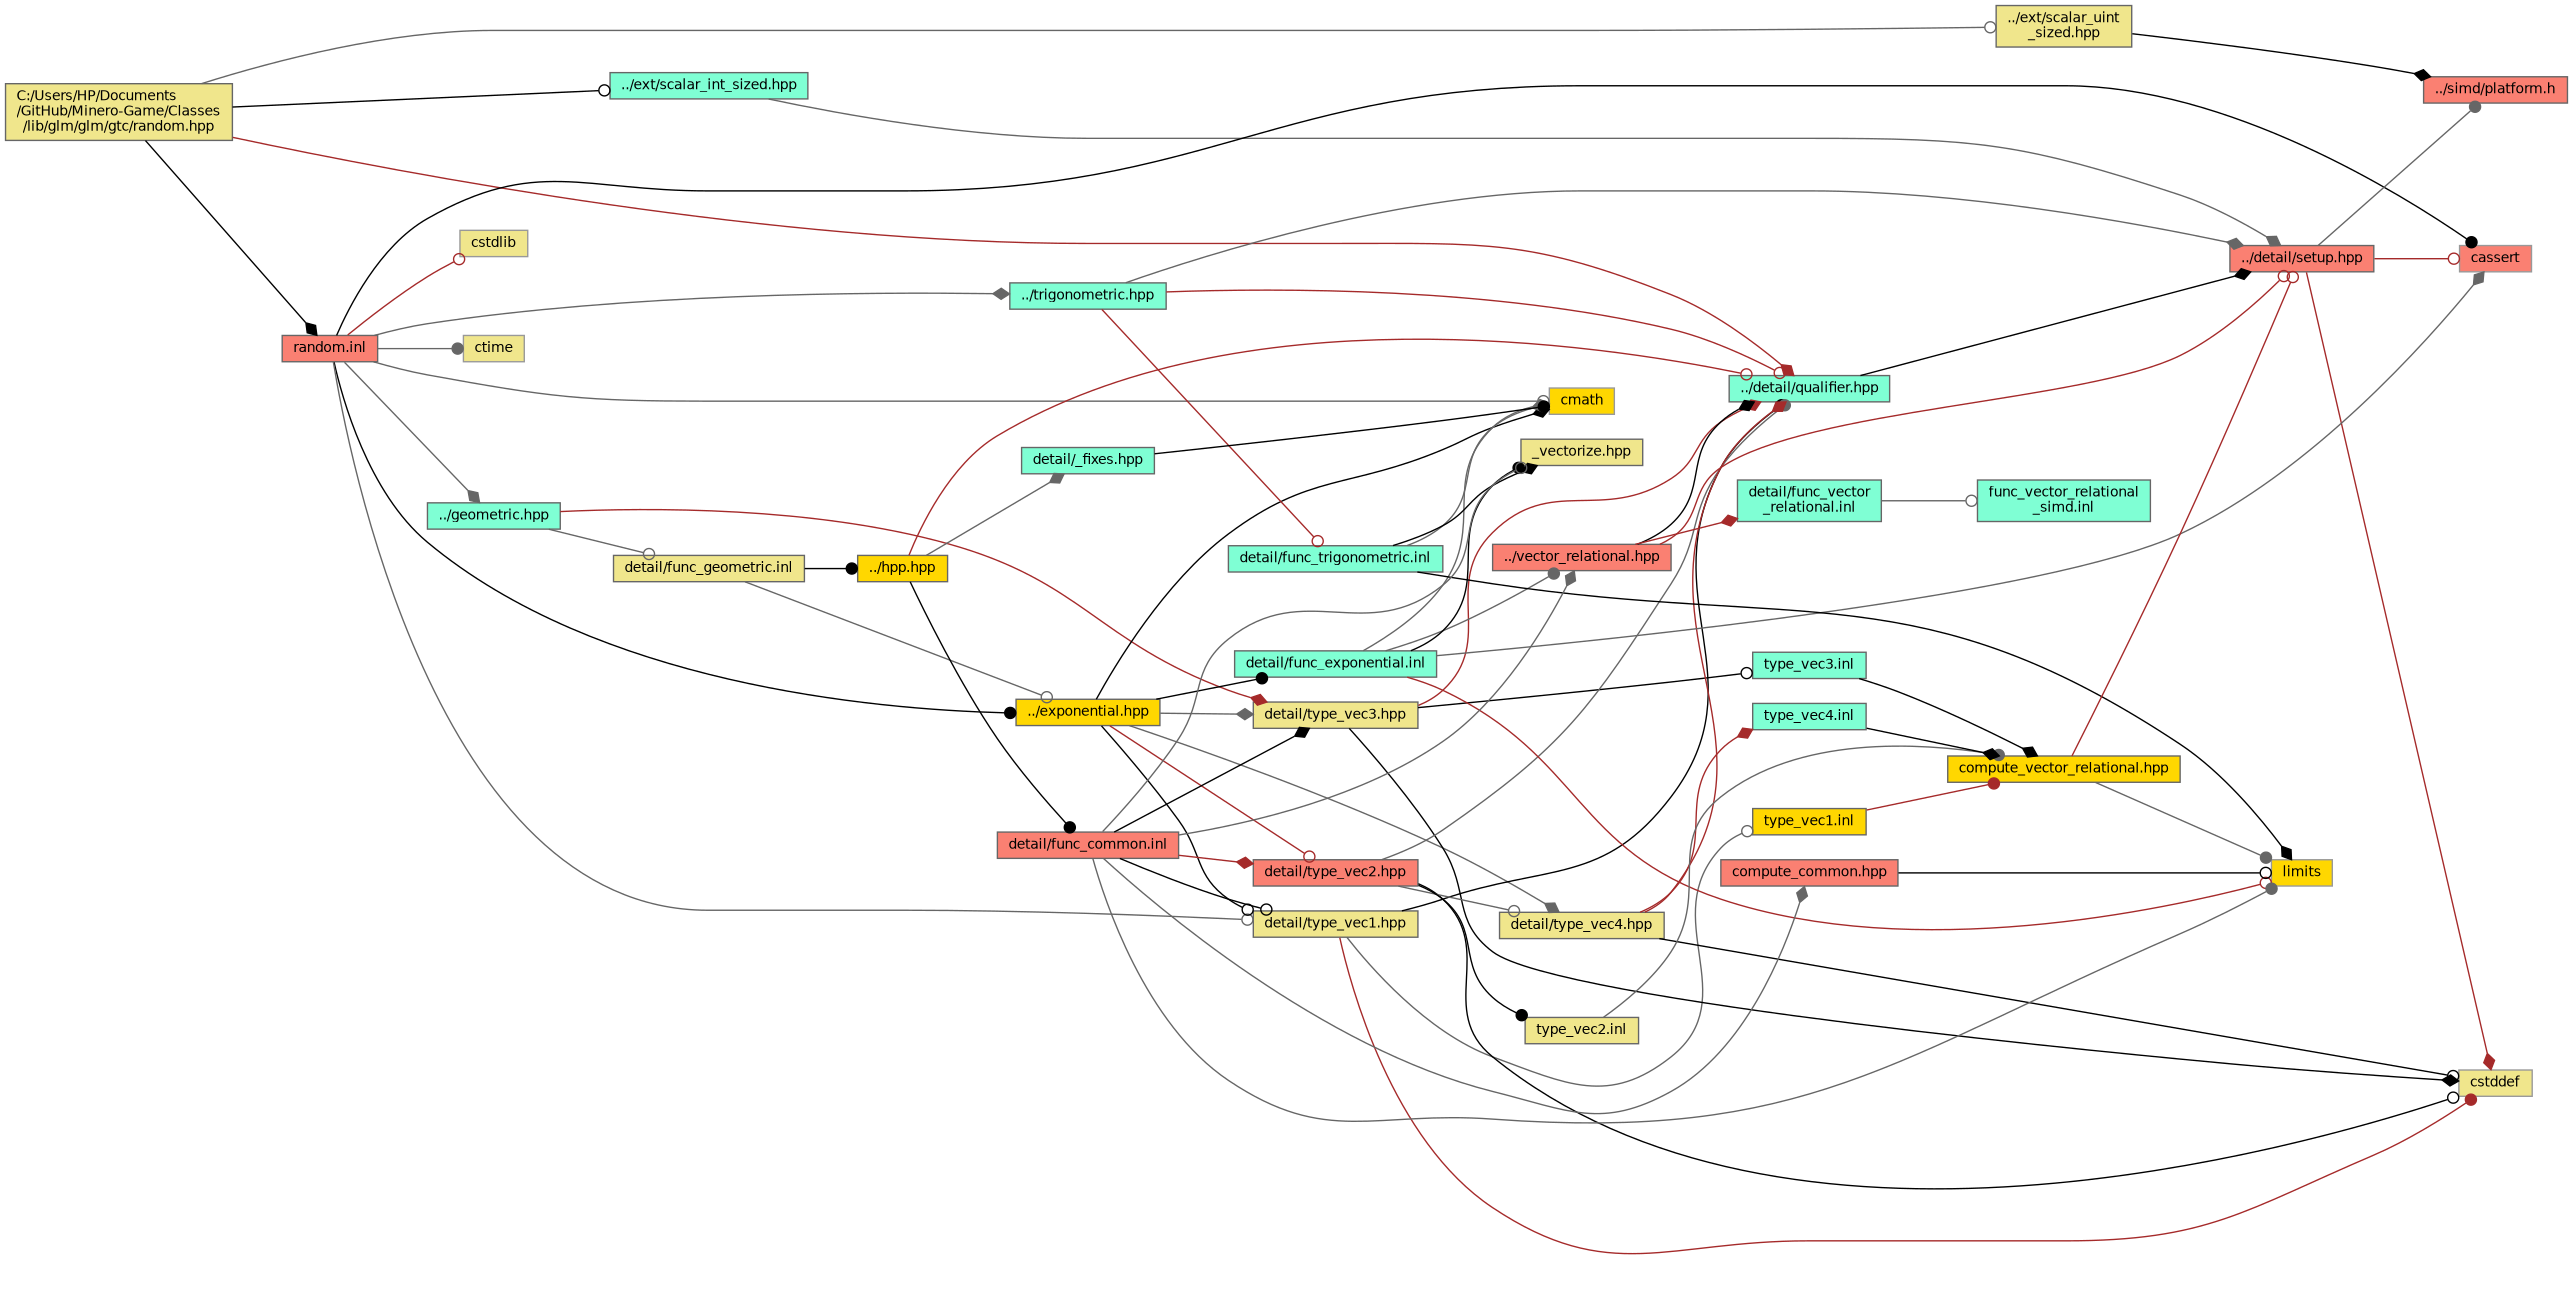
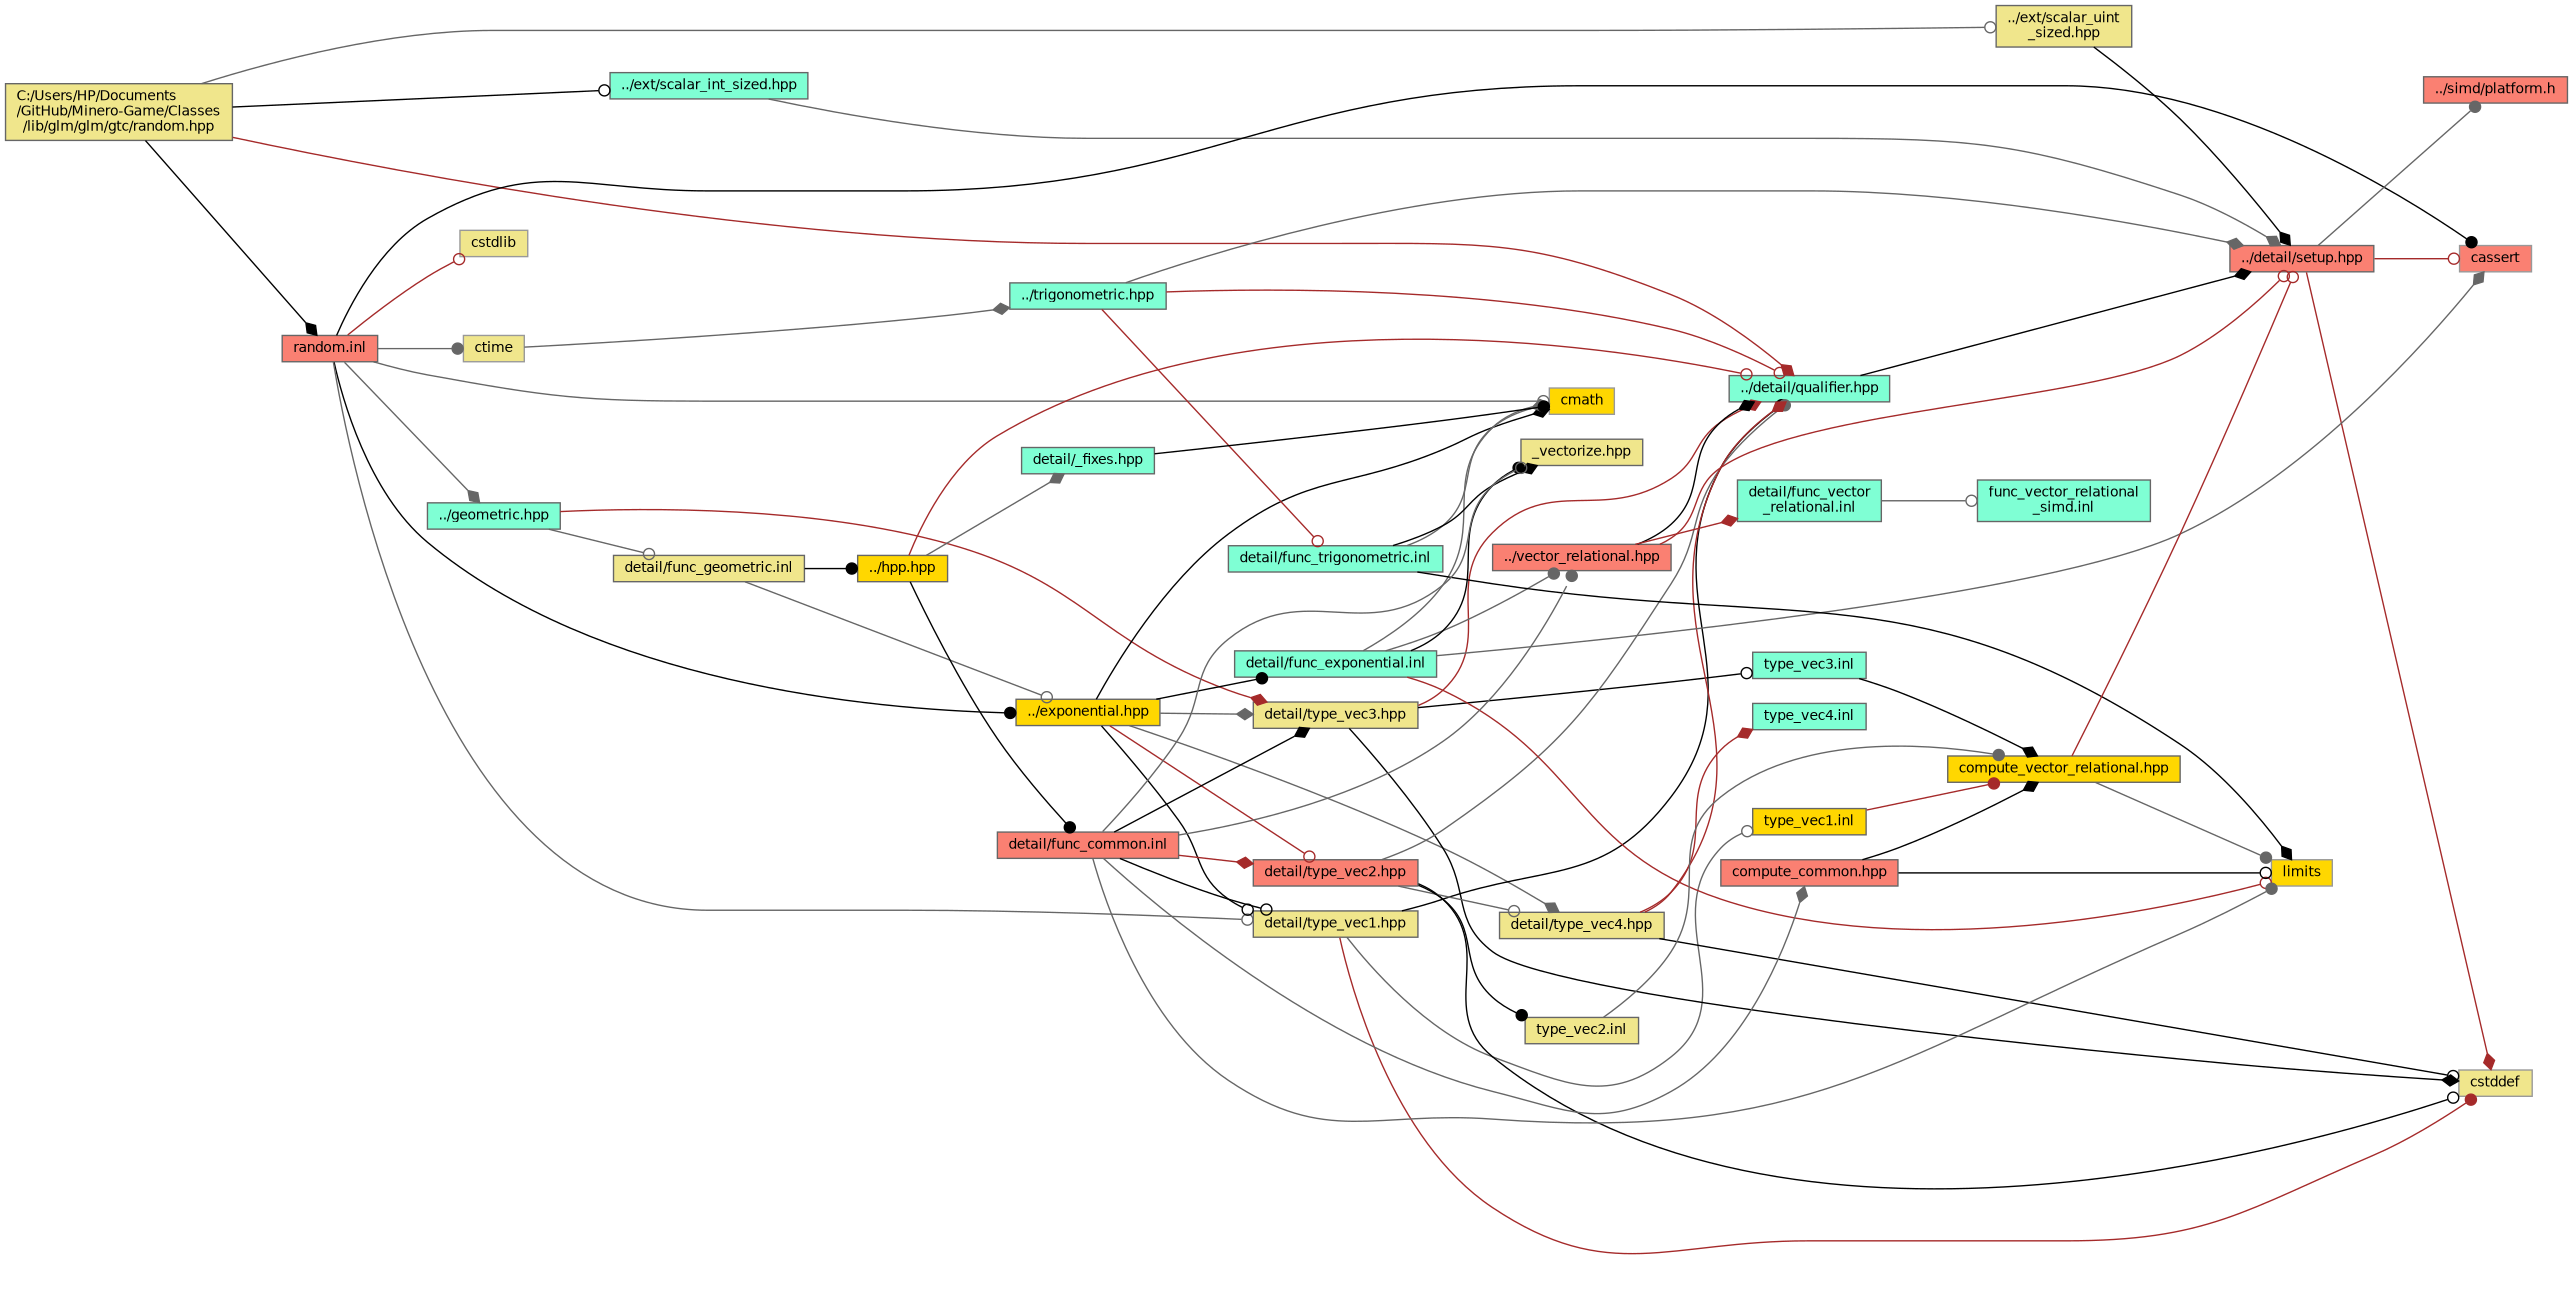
edge "../ext/scalar_uint _sized.hpp" -> "../simd/platform.h": now "../ext/scalar_uint _sized.hpp" -> "../detail/setup.hpp"
edge "random.inl" -> "../trigonometric.hpp": now "ctime" -> "../trigonometric.hpp"
edge "type_vec4.inl" -> "compute_vector_relational.hpp": now "compute_common.hpp" -> "compute_vector_relational.hpp"
edge "detail/func_common.inl" -> "../vector_relational.hpp": arrowhead diamond -> dot
